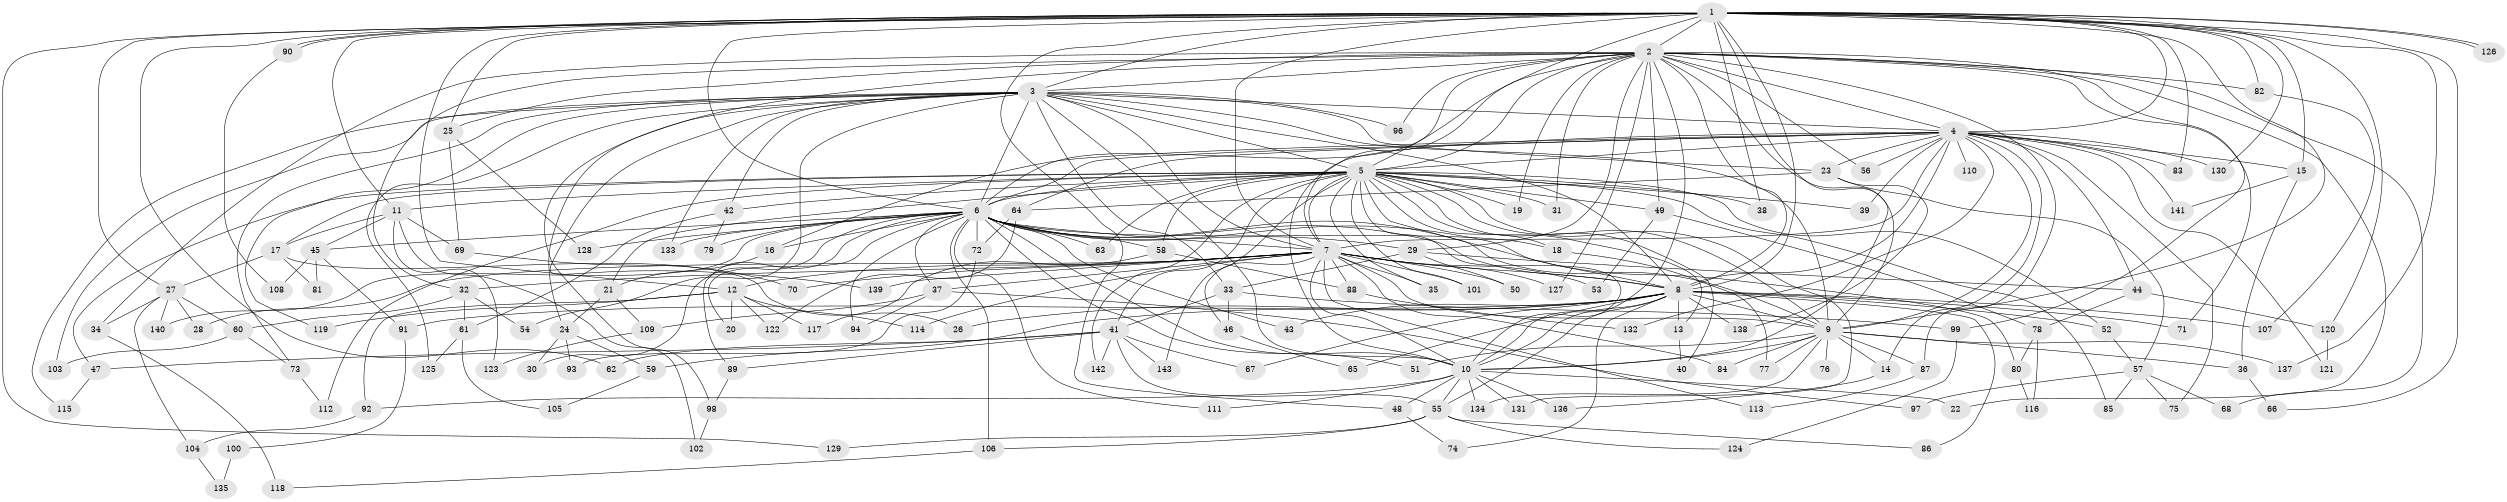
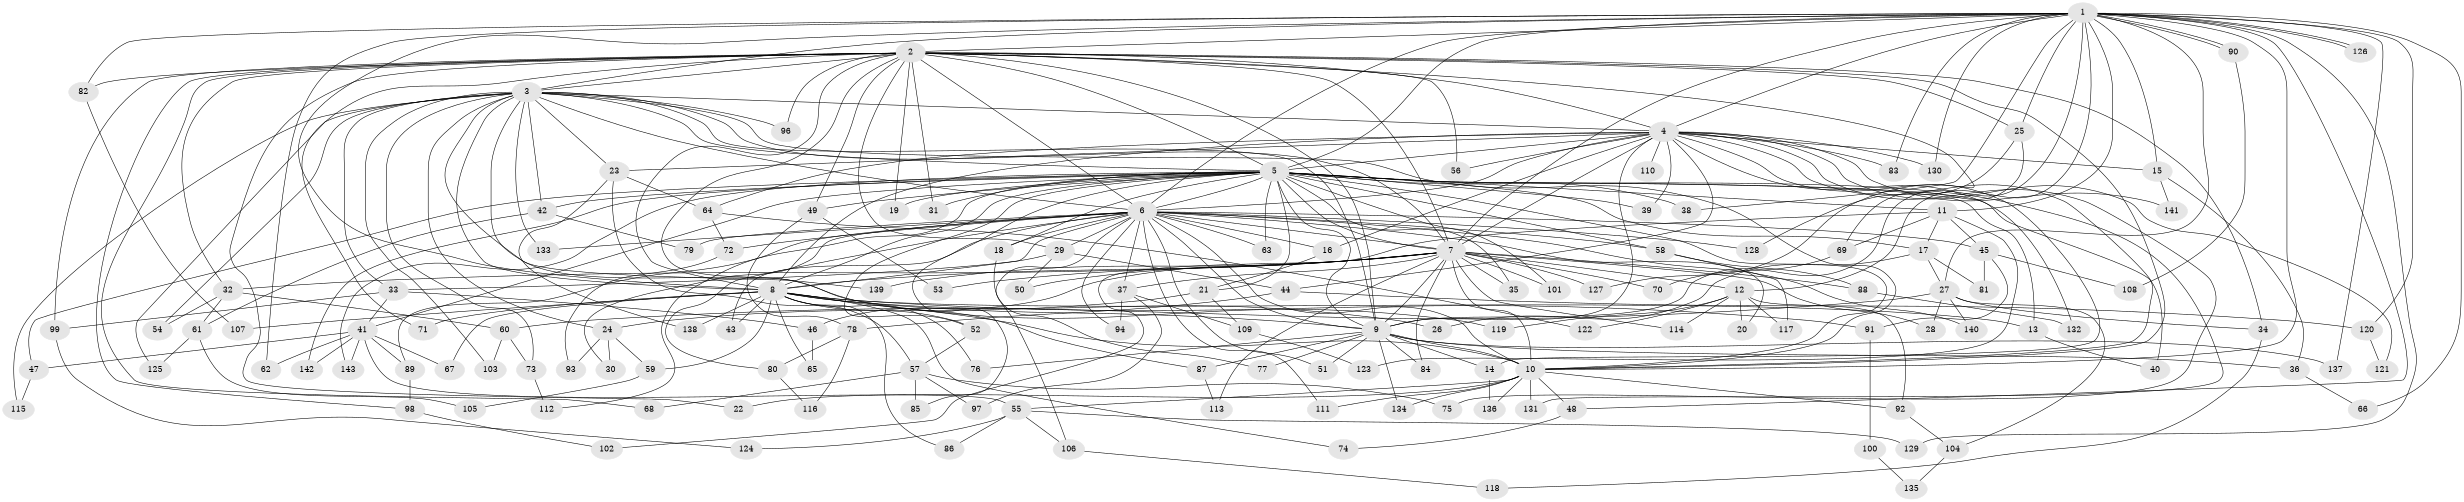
edge "8" -- "55": now "8" -- "76"
